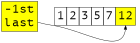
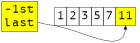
node "1": text "12" -> "11"
